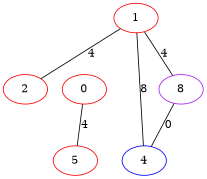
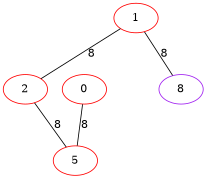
edge "1" -- "2": label "4" -> "8"
edge "1" -- "8": label "4" -> "8"
edge "2" -- "5": added, label "8"
edge "0" -- "5": label "4" -> "8"
node "4": removed
